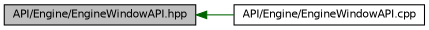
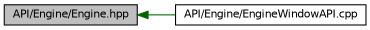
node "API/Engine/EngineWindowAPI.hpp": label "API/Engine/EngineWindowAPI.hpp" -> "API/Engine/Engine.hpp"
